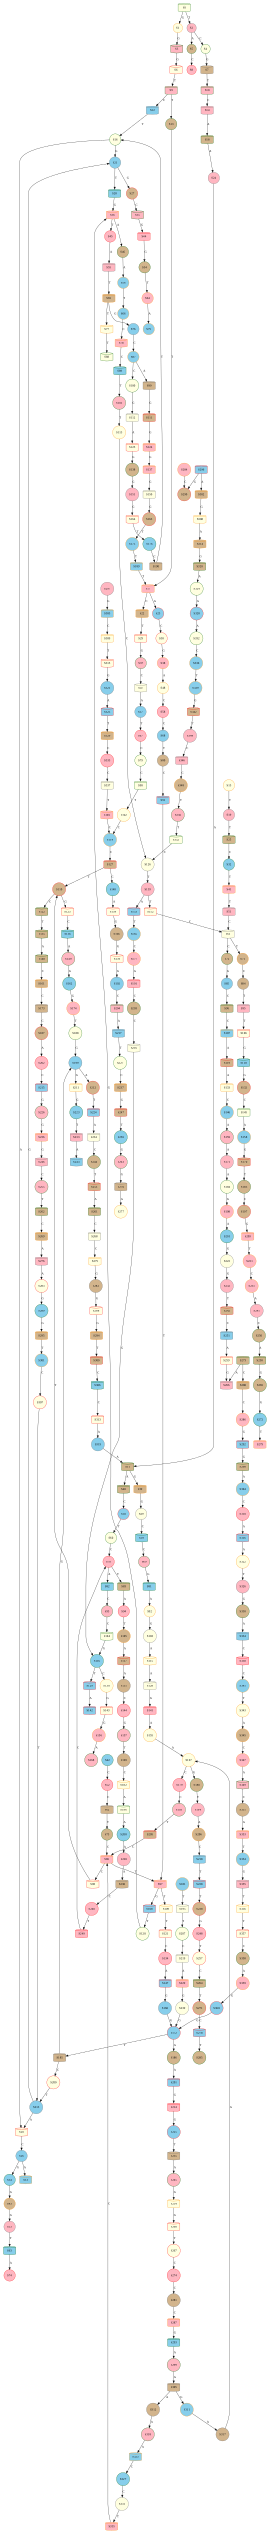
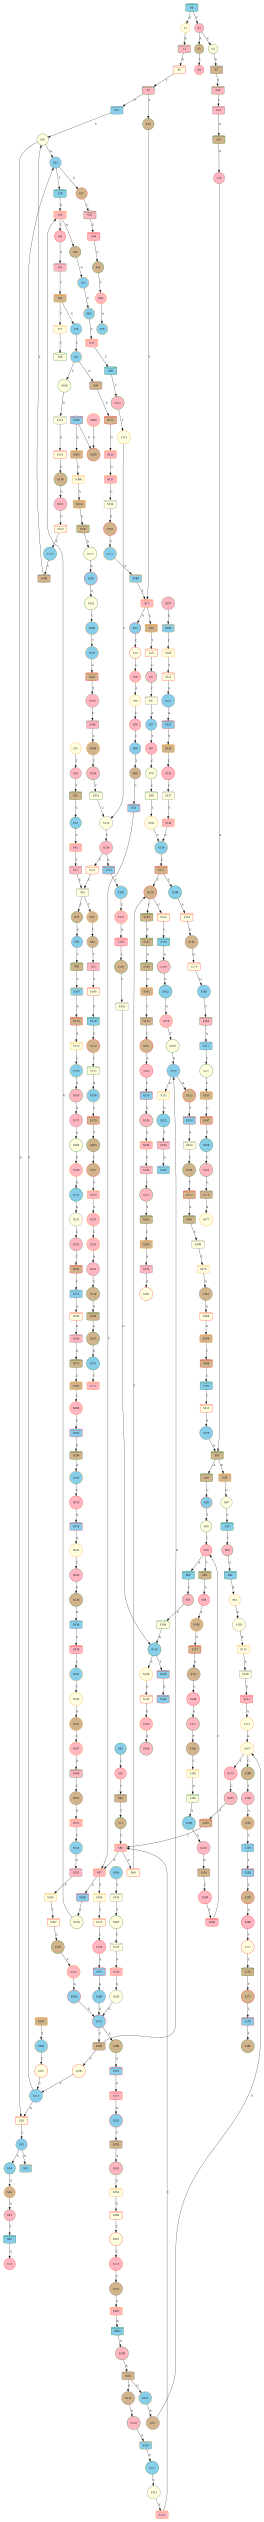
node "S0": fillcolor lightyellow -> skyblue
node "S289": removed
edge "S273" -> "S266": reversed
